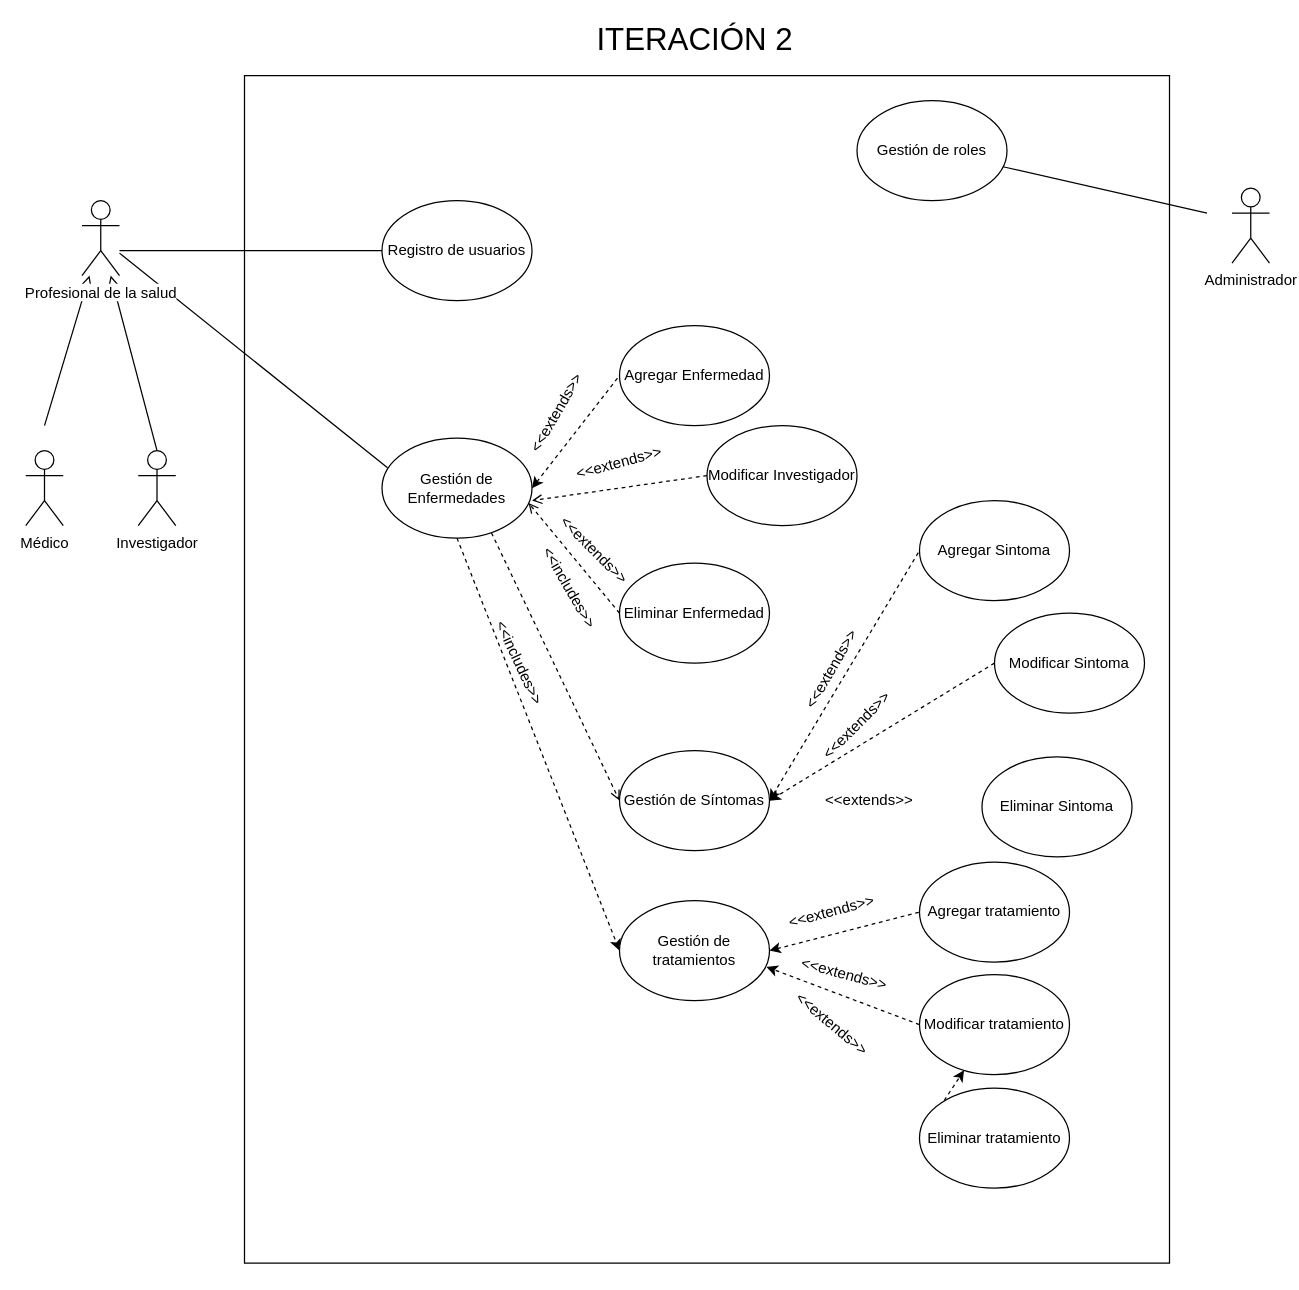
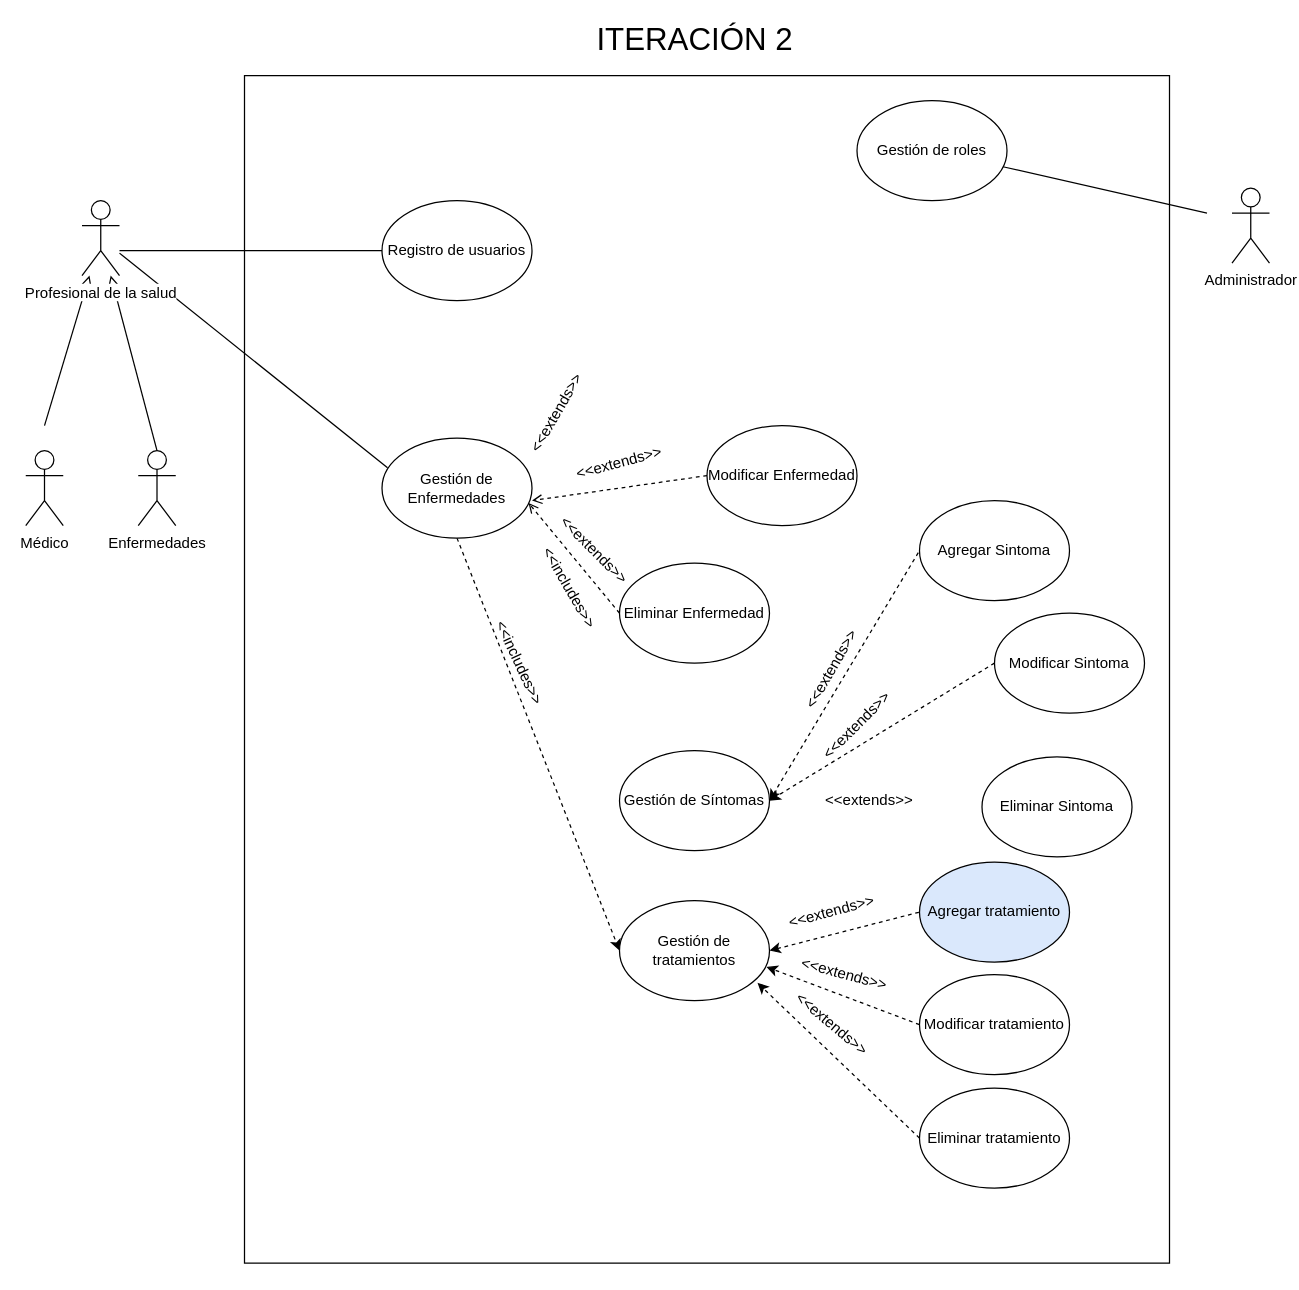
node "Agregar Enfermedad": removed
edge "Agregar Enfermedad" -> "Gestión de Enfermedades": removed
node "Modificar Investigador": label "Modificar Investigador" -> "Modificar Enfermedad"
node "Investigador": label "Investigador" -> "Enfermedades"
edge "Gestión de Enfermedades" -> "Gestión de Síntomas": removed
node "Agregar tratamiento": fillcolor #ffffff -> #dae8fc
edge "Eliminar tratamiento" -> "Modificar tratamiento": now "Eliminar tratamiento" -> "Gestión de tratamientos"
